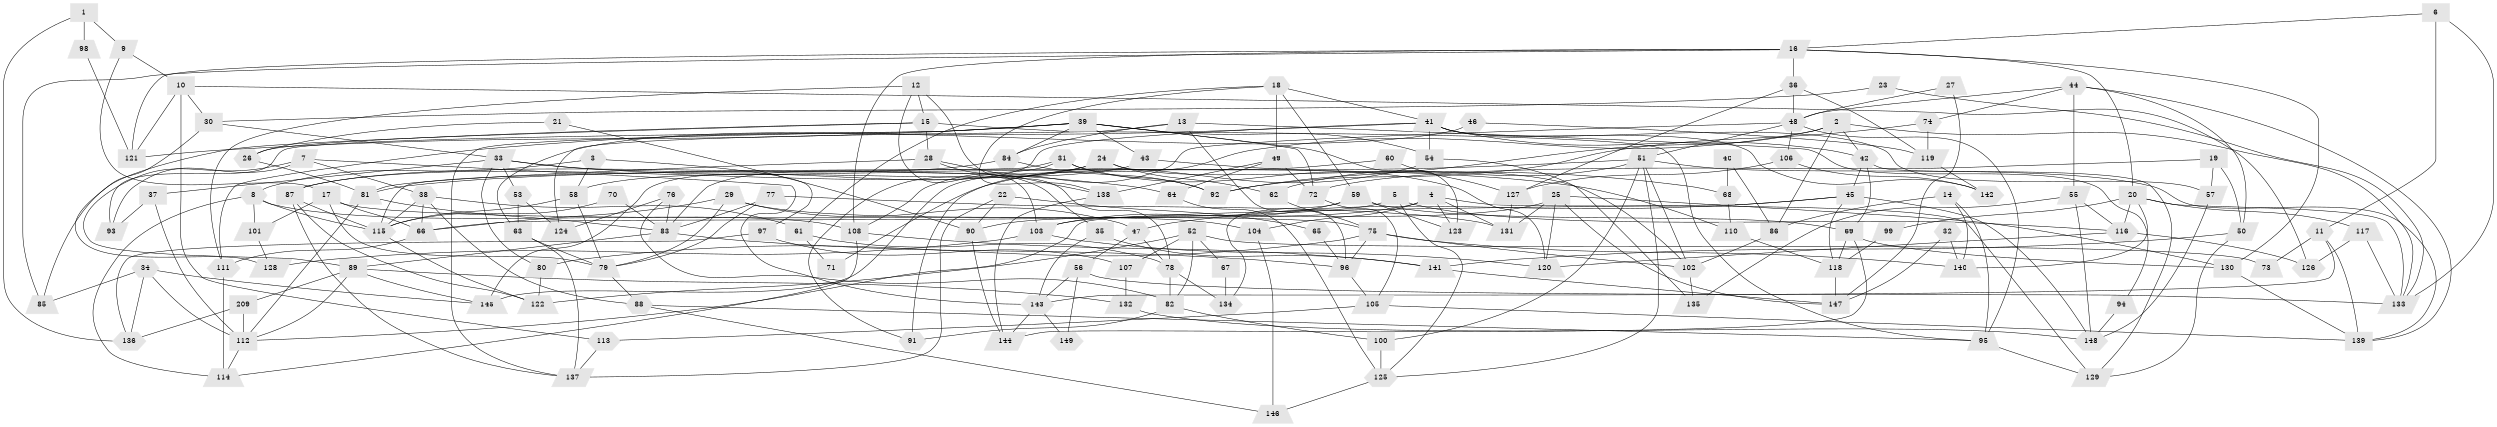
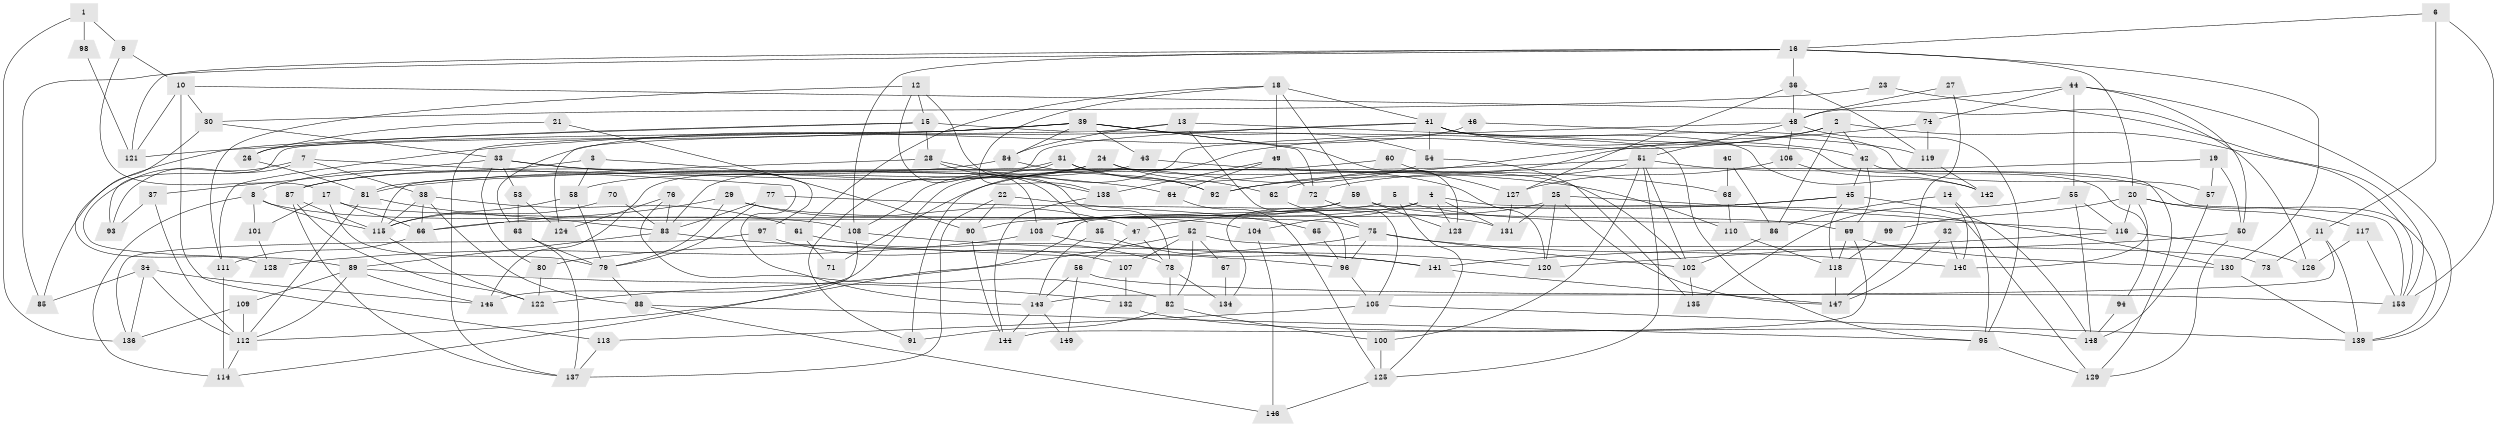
node "209": label "209" -> "109"
node "133": label "133" -> "153"
